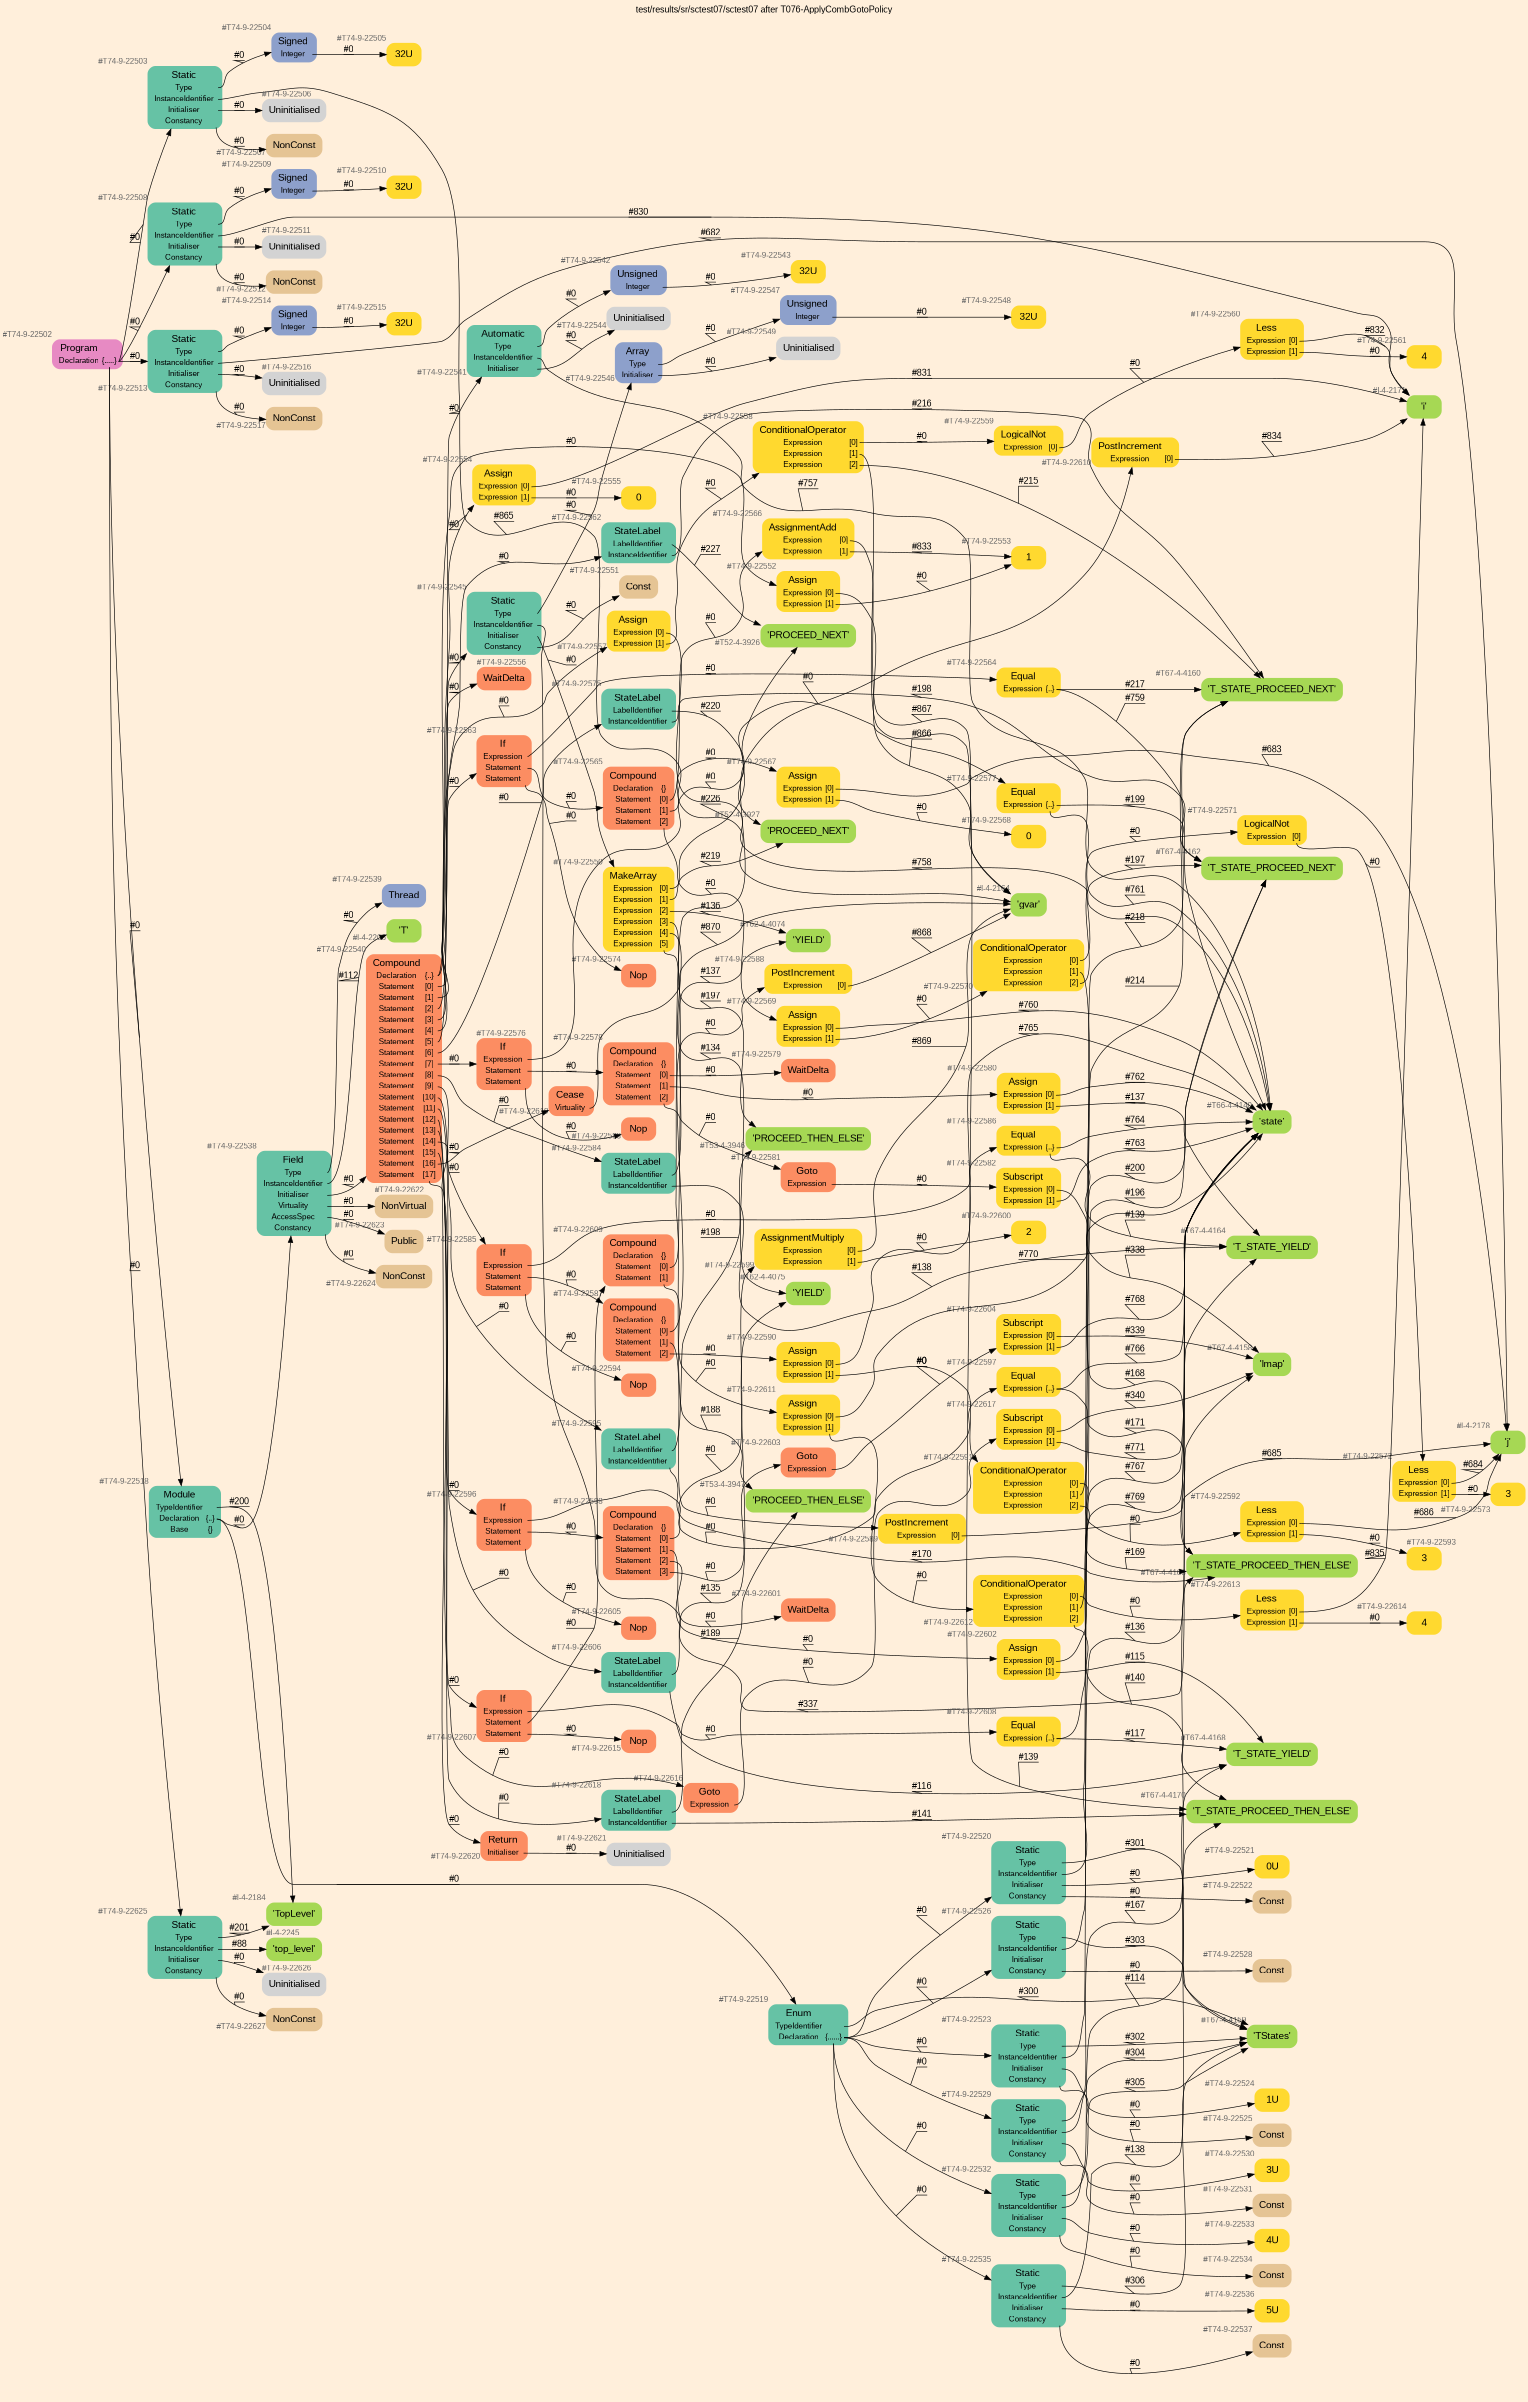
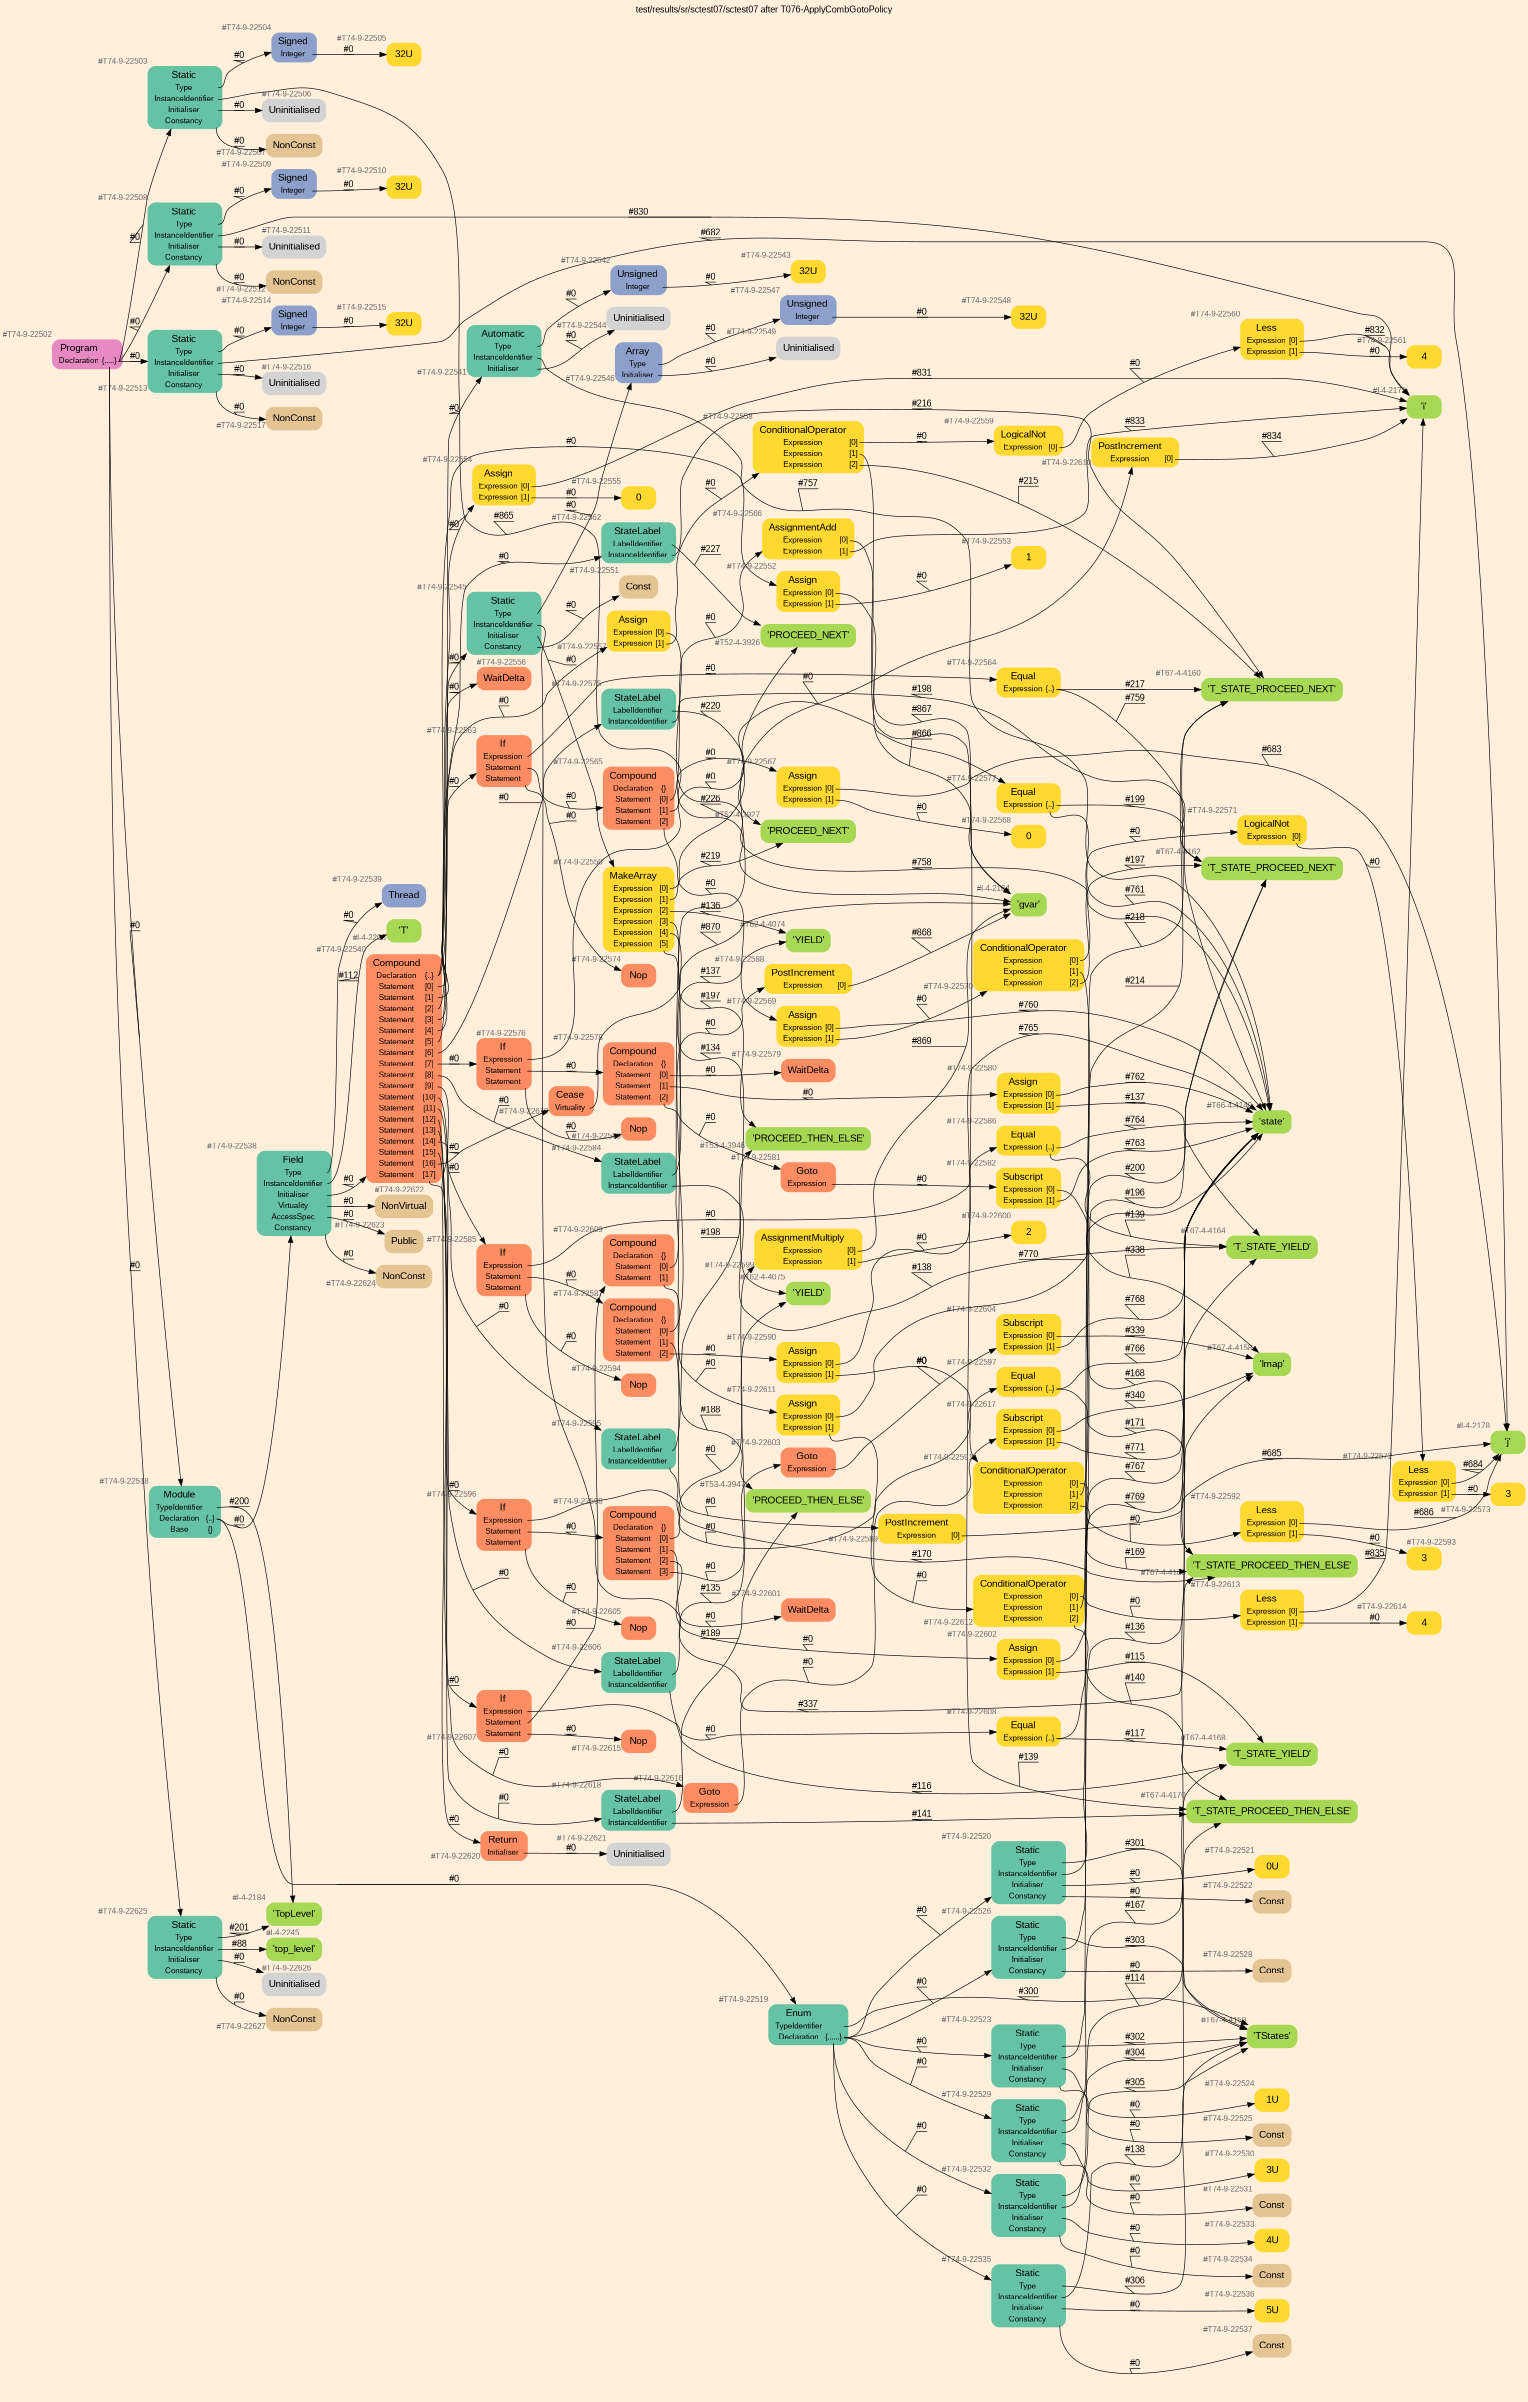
edge "AssignmentAdd" -> "1": now "AssignmentAdd" -> "'i'"
